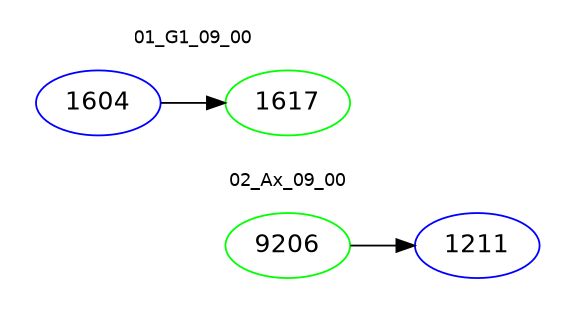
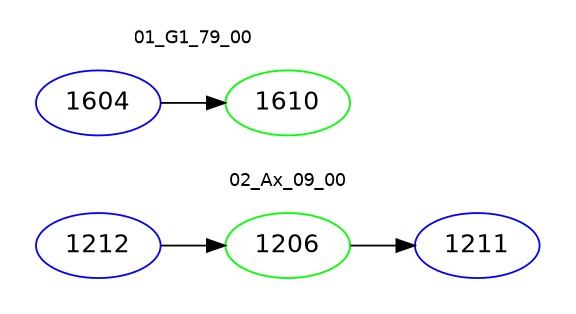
cluster "01_G1_09_00": label "01_G1_09_00" -> "01_G1_79_00"
node "1617": label "1617" -> "1610"
node "1212": added
node "9206": label "9206" -> "1206"
